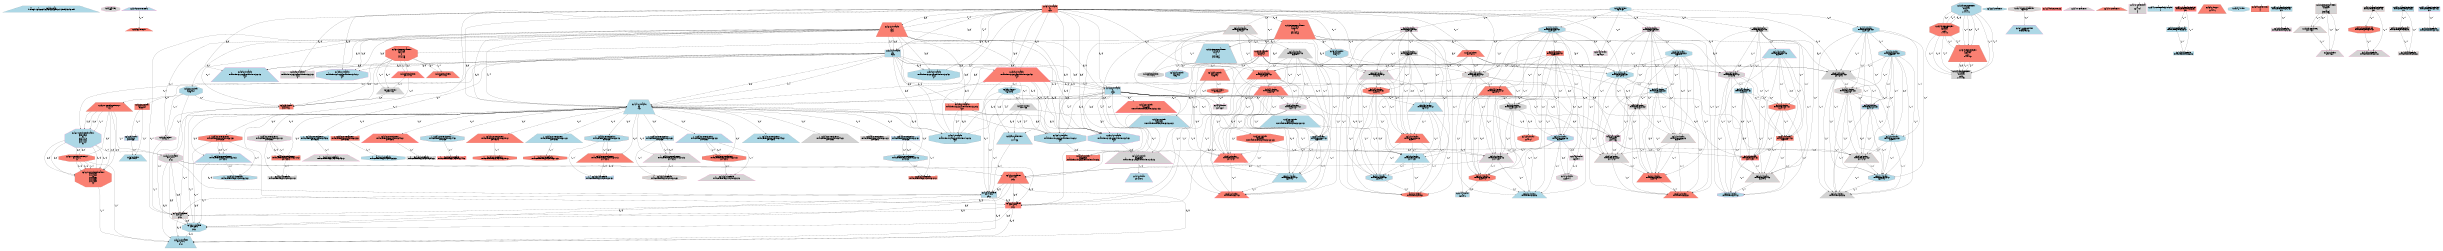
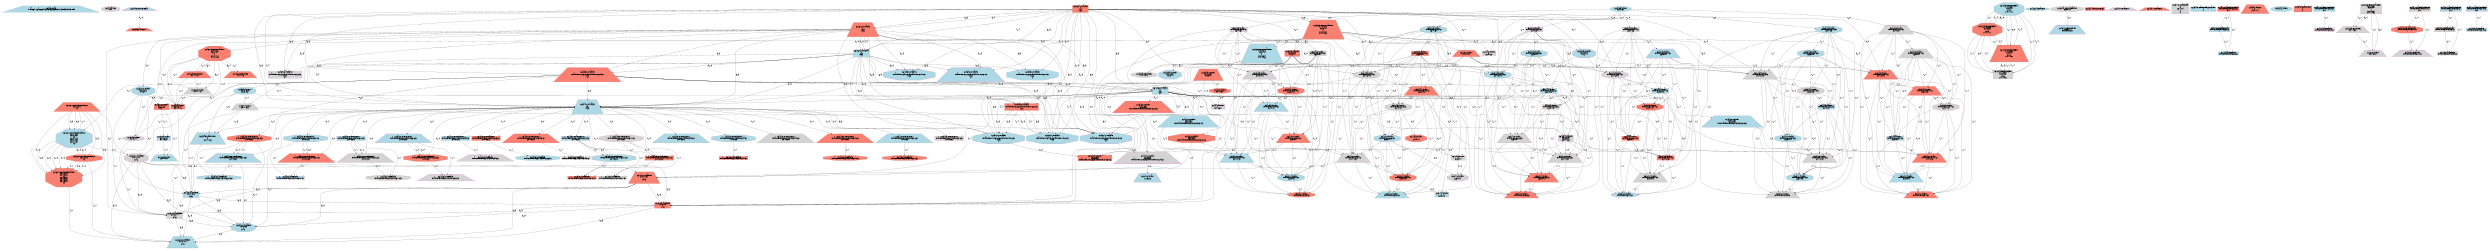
edge "268466183.VirtualAlloc 0 1024 12288 4" -> "268464636.VirtualAlloc 0 66 12288 64": reversed
edge "268466202.VirtualAlloc 0 3596 12288 4" -> "268466212.GetWindowsDirectoryW 3221770240 256": removed, label "(0-->1)"
edge "268464433.lstrcatW retval_lstrlenW_33014_32 268500944" -> "268464447.lstrcatW retval_lstrlenW_33014_32 268500948": added, label "(1-->1)"
edge "268464425.lstrcatW retval_lstrlenW_33014_32 268497860" -> "268464714.lstrcatW retval_lstrlenW_33014_32 268500948": now "268464425.lstrcatW retval_lstrlenW_33014_32 268497860" -> "268464767.lstrlenW retval_lstrlenW_32836_32"
